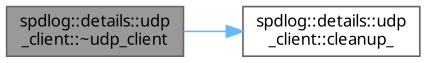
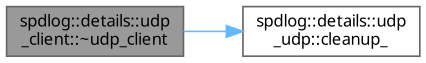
node "spdlog::details::udp _client::cleanup_": label "spdlog::details::udp _client::cleanup_" -> "spdlog::details::udp _udp::cleanup_"
